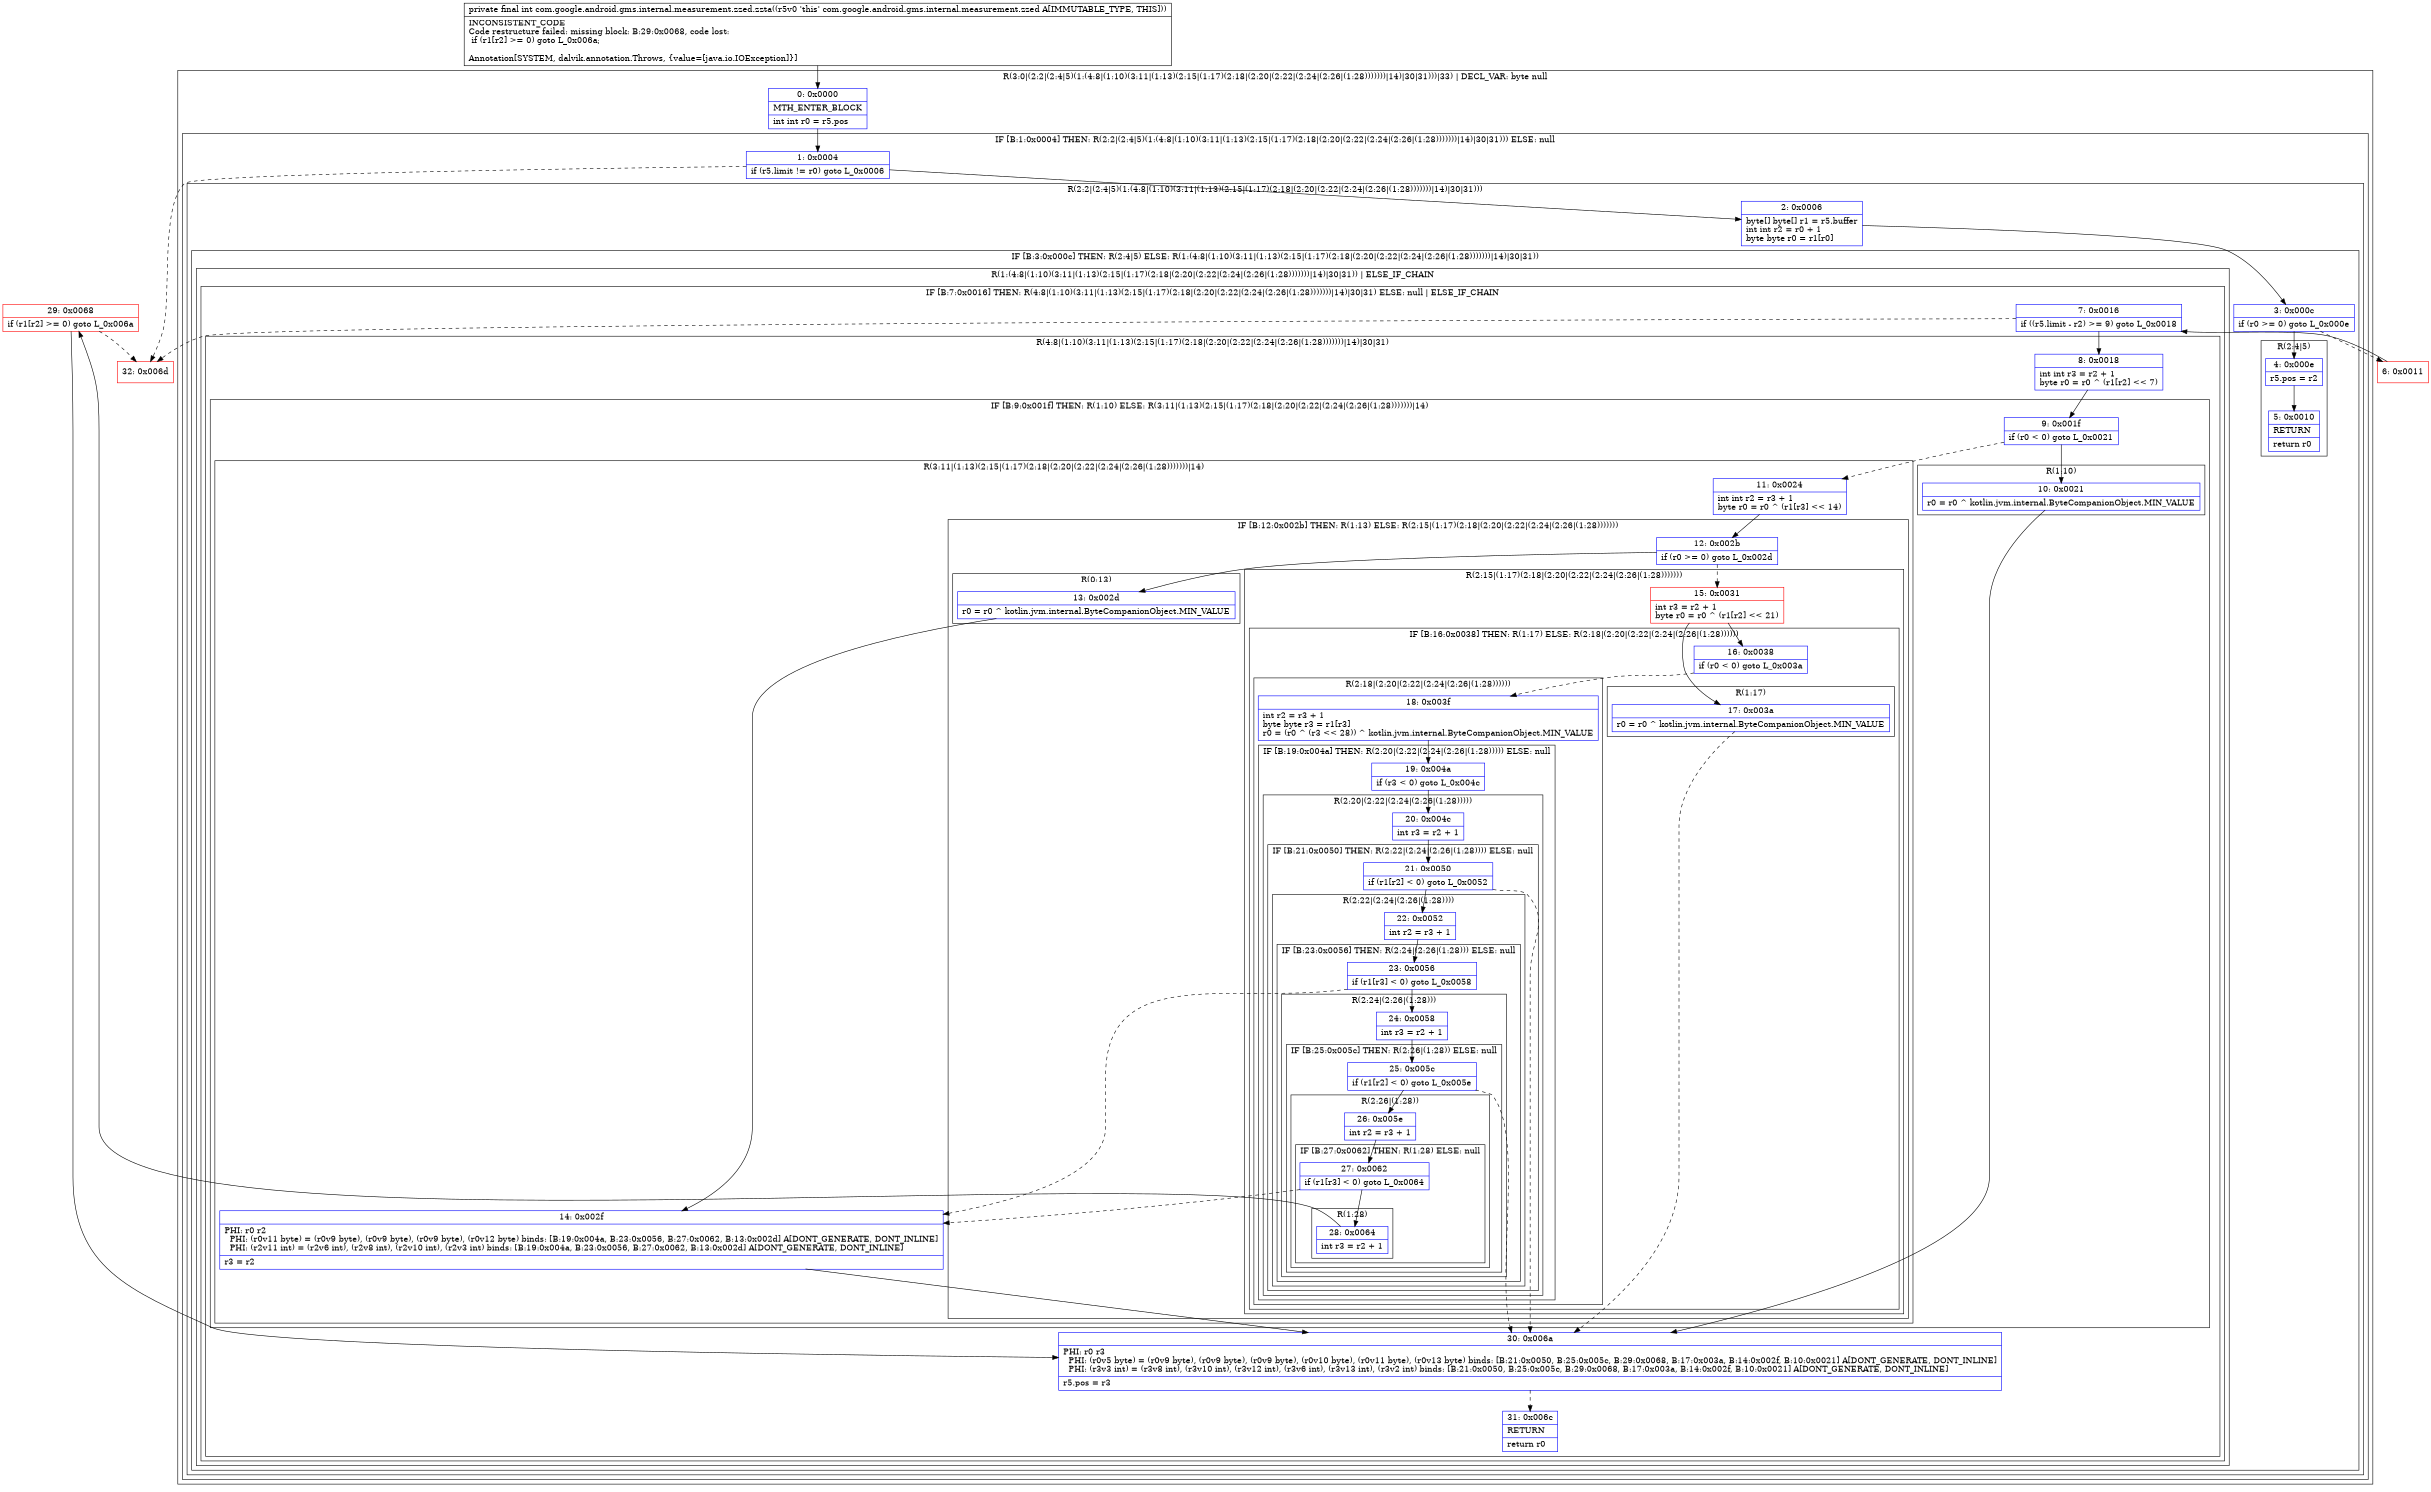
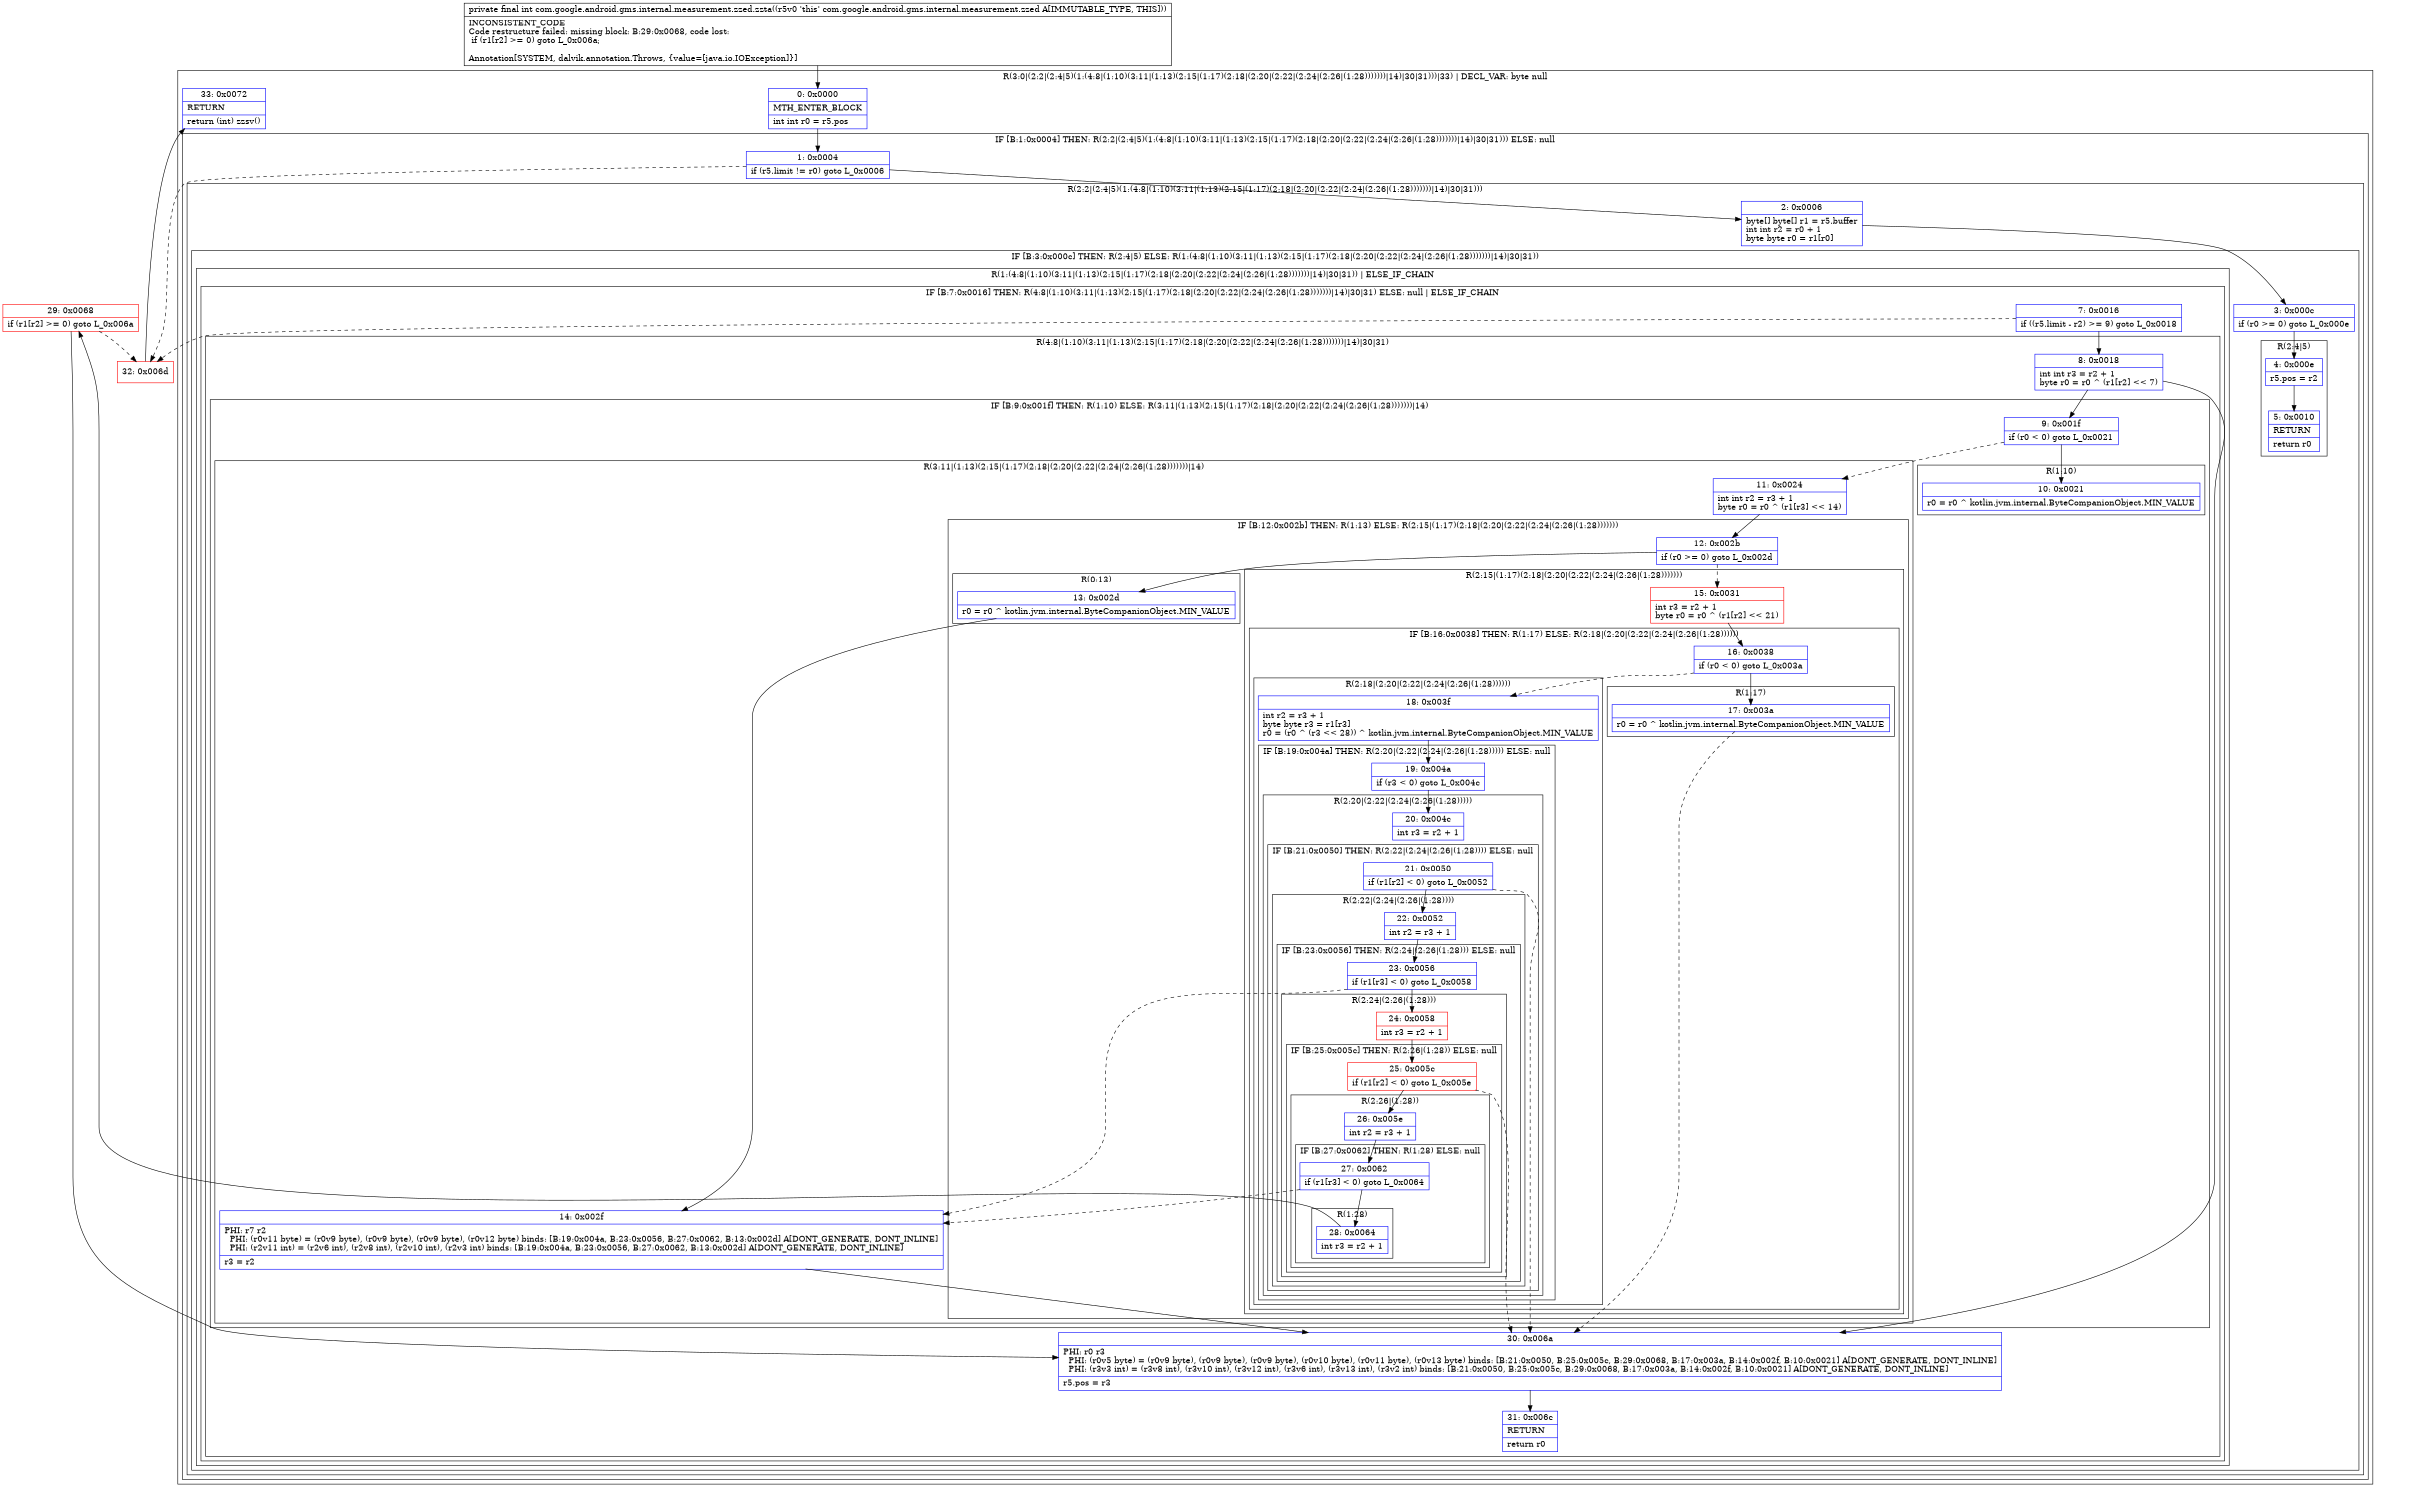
node "33: 0x0072": added
node "6: 0x0011": removed
edge "15: 0x0031" -> "17: 0x003a": now "16: 0x0038" -> "17: 0x003a"
edge "20: 0x004c" -> "21: 0x0050": removed
edge "10: 0x0021" -> "30: 0x006a": now "8: 0x0018" -> "30: 0x006a"
node "24: 0x0058": color blue -> red
node "25: 0x005c": color blue -> red
node "14: 0x002f": text "PHI: r0 r2" -> "PHI: r7 r2"
edge "30: 0x006a" -> "31: 0x006c": style dashed -> solid
